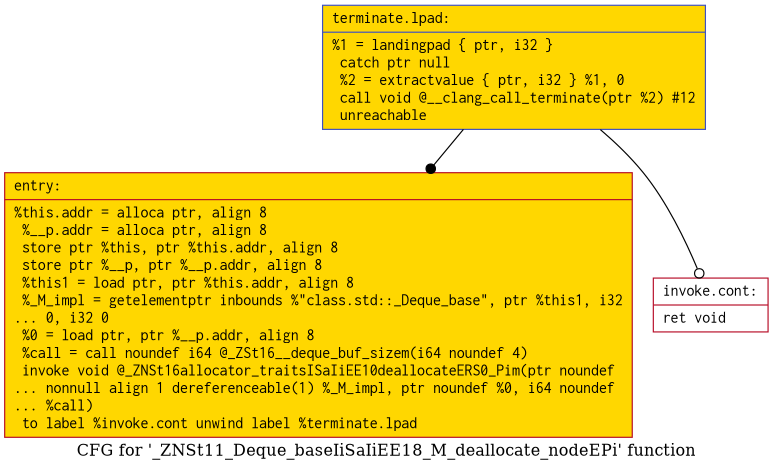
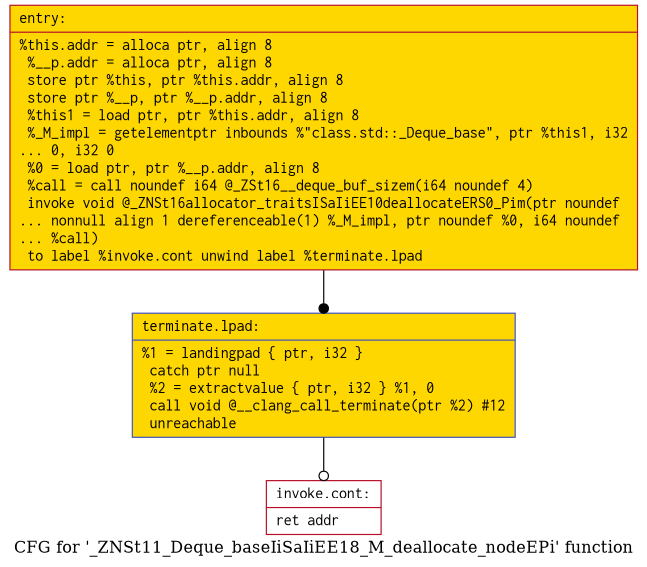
edge "terminate.lpad:" -> "entry:": reversed
node "invoke.cont:": text "ret void" -> "ret addr"
